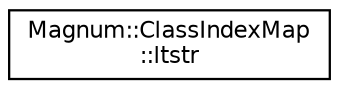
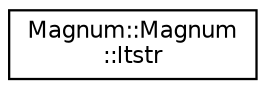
node "Magnum::ClassIndexMap ::ltstr": label "Magnum::ClassIndexMap ::ltstr" -> "Magnum::Magnum ::ltstr"
